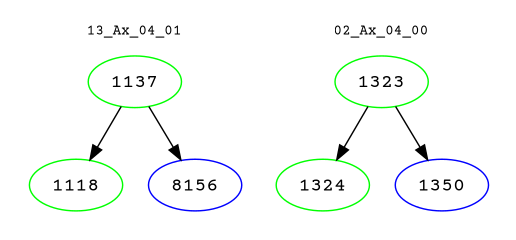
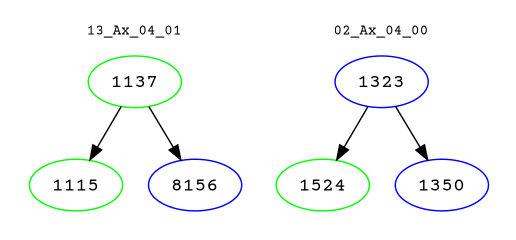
node "1323": color green -> blue
node "1118": label "1118" -> "1115"
node "1324": label "1324" -> "1524"
